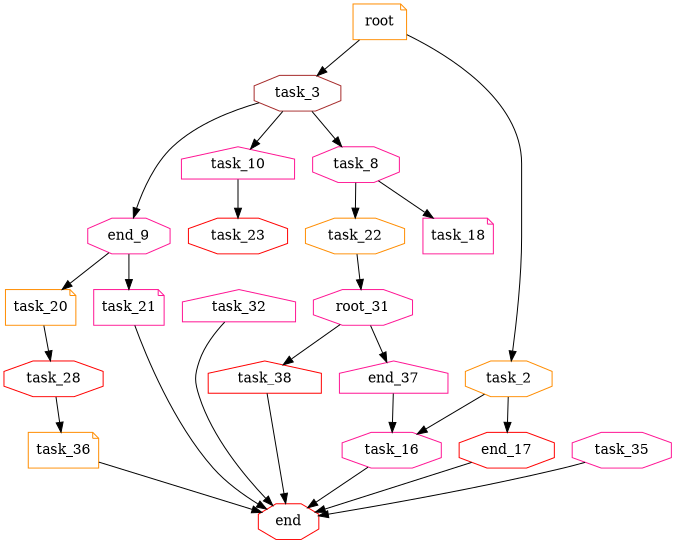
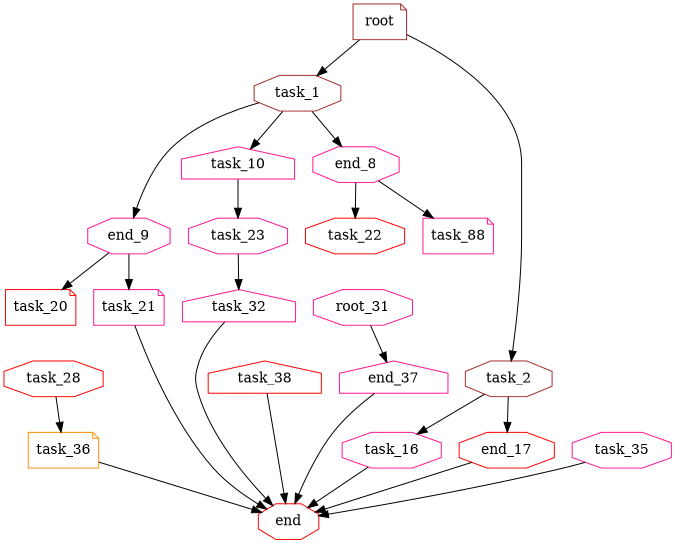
node "root": color darkorange -> brown
node "task_3": label "task_3" -> "task_1"
node "task_8": label "task_8" -> "end_8"
node "task_23": color red -> deeppink
node "task_22": color darkorange -> red
node "task_18": label "task_18" -> "task_88"
edge "task_23" -> "task_32": added
edge "task_22" -> "root_31": removed
node "task_20": color darkorange -> red
edge "task_20" -> "task_28": removed
edge "root_31" -> "task_38": removed
node "task_2": color darkorange -> brown
edge "end_37" -> "task_16": now "end_37" -> "end"
